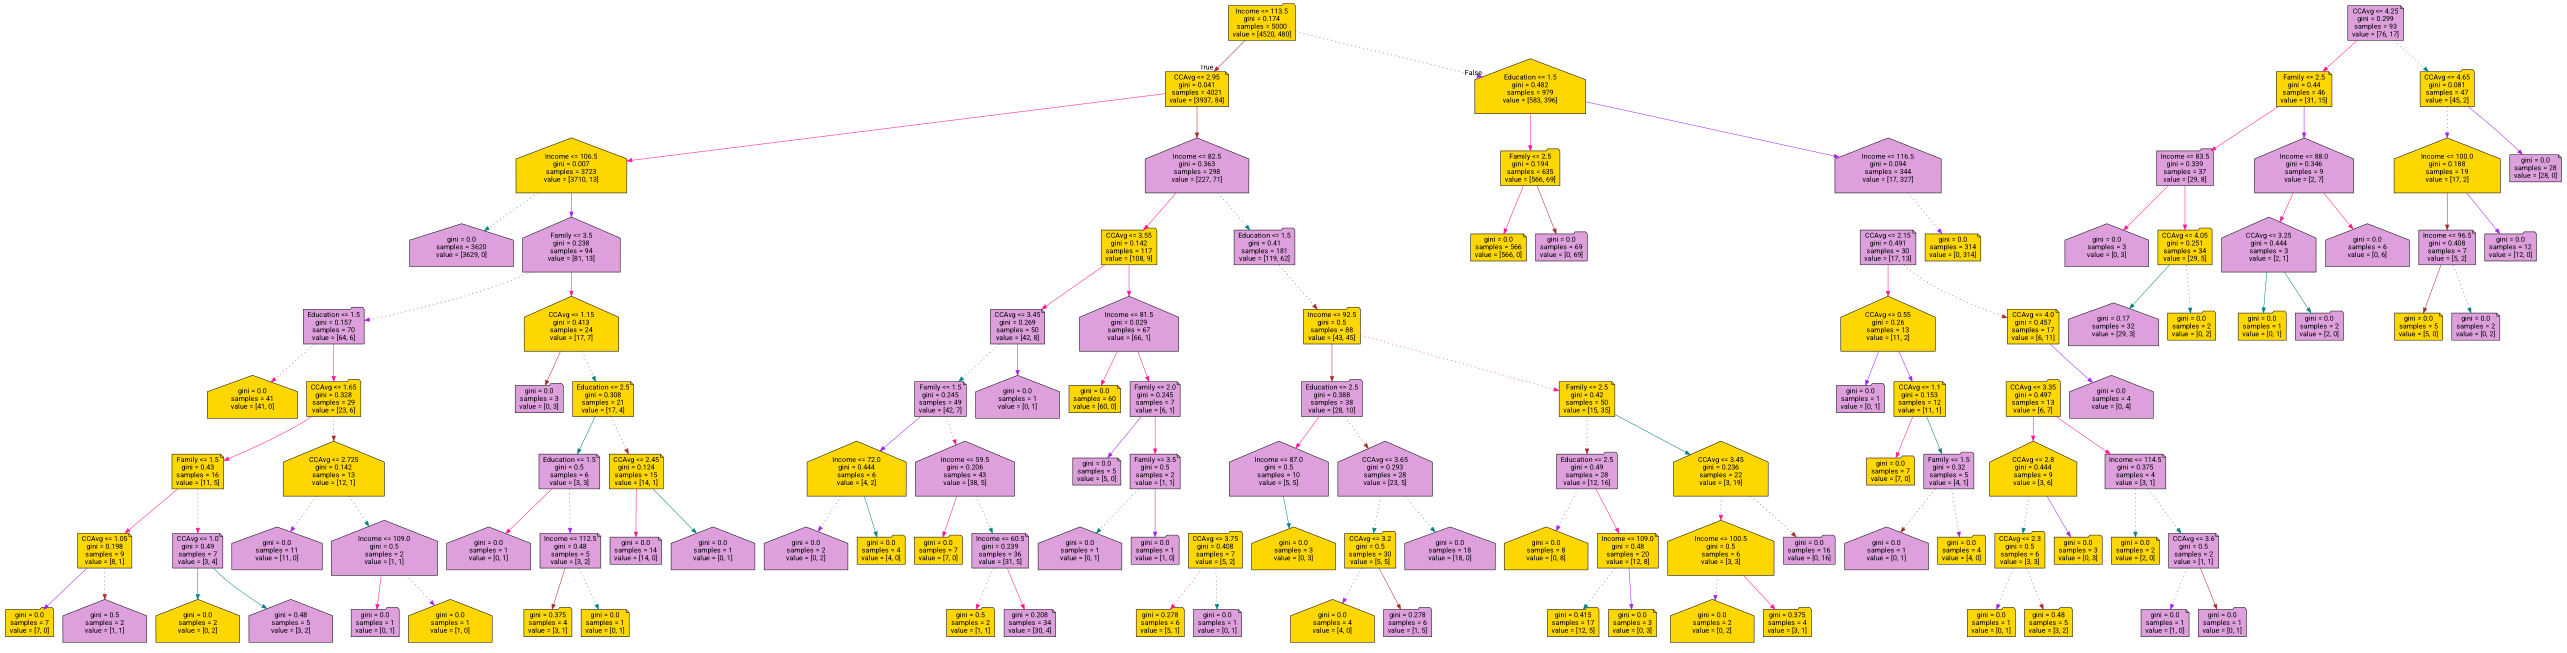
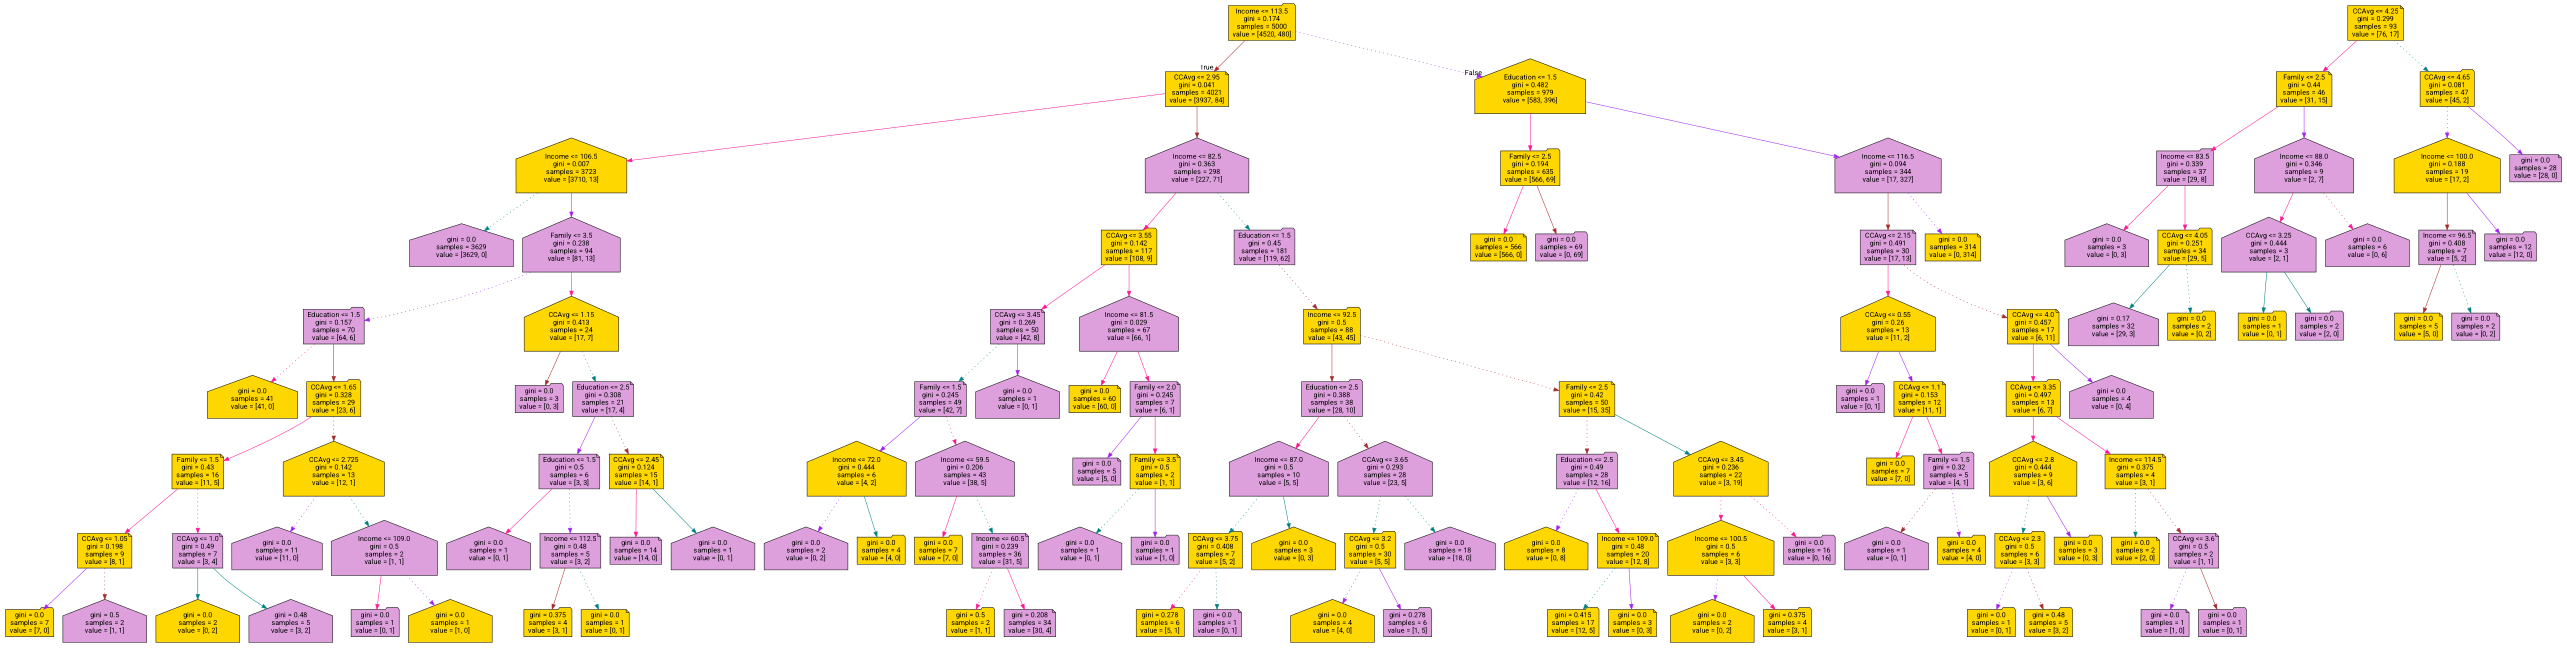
node "CCAvg <= 4.25 gini = 0.299 samples = 93 value = [76, 17]": fillcolor plum -> gold
edge "Income <= 116.5 gini = 0.094 samples = 344 value = [17, 327]" -> "CCAvg <= 2.15 gini = 0.491 samples = 30 value = [17, 13]": added
edge "Income <= 88.0 gini = 0.346 samples = 9 value = [2, 7]" -> "gini = 0.0 samples = 6 value = [0, 6]": style solid -> dotted
node "gini = 0.0 samples = 3620 value = [3629, 0]": label "gini = 0.0 samples = 3620 value = [3629, 0]" -> "gini = 0.0 samples = 3629 value = [3629, 0]"
node "Education <= 1.5 gini = 0.41 samples = 181 value = [119, 62]": label "Education <= 1.5 gini = 0.41 samples = 181 value = [119, 62]" -> "Education <= 1.5 gini = 0.45 samples = 181 value = [119, 62]"
edge "Education <= 1.5 gini = 0.157 samples = 70 value = [64, 6]" -> "CCAvg <= 1.65 gini = 0.328 samples = 29 value = [23, 6]": color deeppink -> brown
edge "CCAvg <= 4.0 gini = 0.457 samples = 17 value = [6, 11]" -> "CCAvg <= 3.35 gini = 0.497 samples = 13 value = [6, 7]": added
edge "Income <= 92.5 gini = 0.5 samples = 88 value = [43, 45]" -> "Family <= 2.5 gini = 0.42 samples = 50 value = [15, 35]": color deeppink -> brown
node "Education <= 2.5 gini = 0.308 samples = 21 value = [17, 4]": fillcolor gold -> plum
edge "Education <= 2.5 gini = 0.308 samples = 21 value = [17, 4]" -> "Education <= 1.5 gini = 0.5 samples = 6 value = [3, 3]": color teal -> purple
edge "CCAvg <= 1.1 gini = 0.153 samples = 12 value = [11, 1]" -> "Family <= 1.5 gini = 0.32 samples = 5 value = [4, 1]": color teal -> deeppink
node "Family <= 3.5 gini = 0.5 samples = 2 value = [1, 1]": fillcolor plum -> gold
node "Income <= 114.5 gini = 0.375 samples = 4 value = [3, 1]": fillcolor plum -> gold
edge "Income <= 114.5 gini = 0.375 samples = 4 value = [3, 1]" -> "CCAvg <= 3.6 gini = 0.5 samples = 2 value = [1, 1]": color teal -> brown
edge "Income <= 87.0 gini = 0.5 samples = 10 value = [5, 5]" -> "CCAvg <= 3.75 gini = 0.408 samples = 7 value = [5, 2]": added
edge "CCAvg <= 3.45 gini = 0.236 samples = 22 value = [3, 19]" -> "gini = 0.0 samples = 16 value = [0, 16]": color brown -> deeppink
edge "CCAvg <= 3.2 gini = 0.5 samples = 30 value = [5, 5]" -> "gini = 0.278 samples = 6 value = [1, 5]": color brown -> purple
